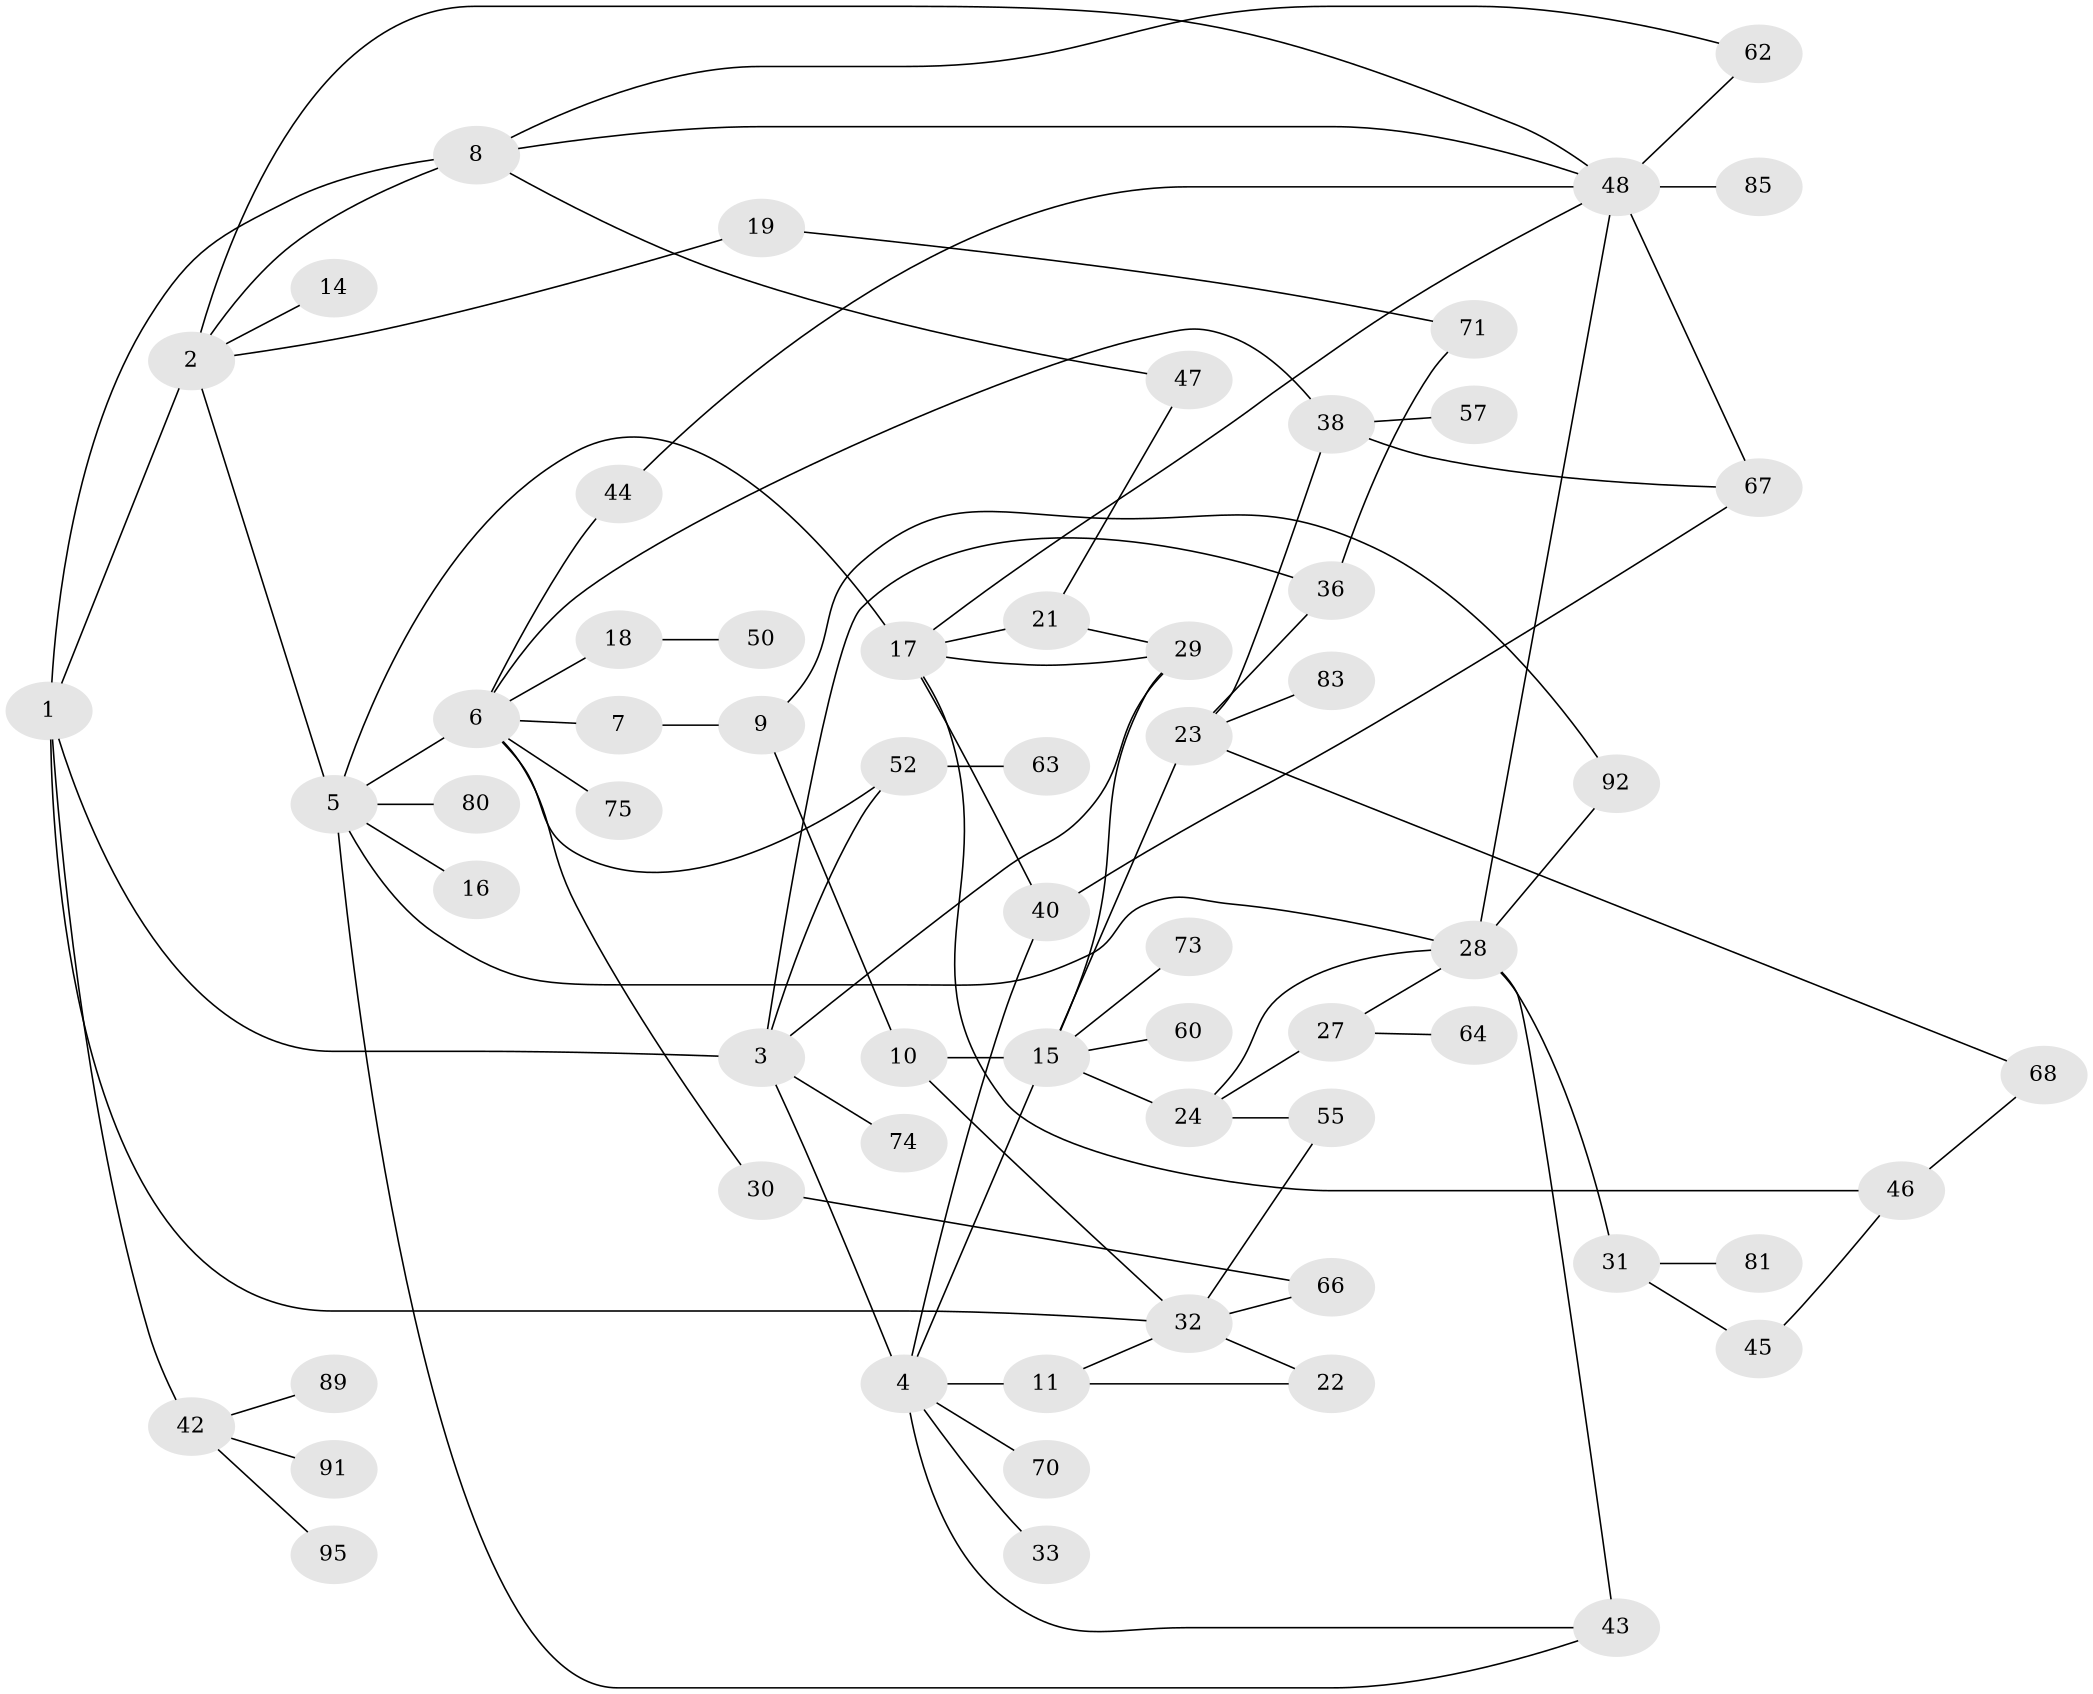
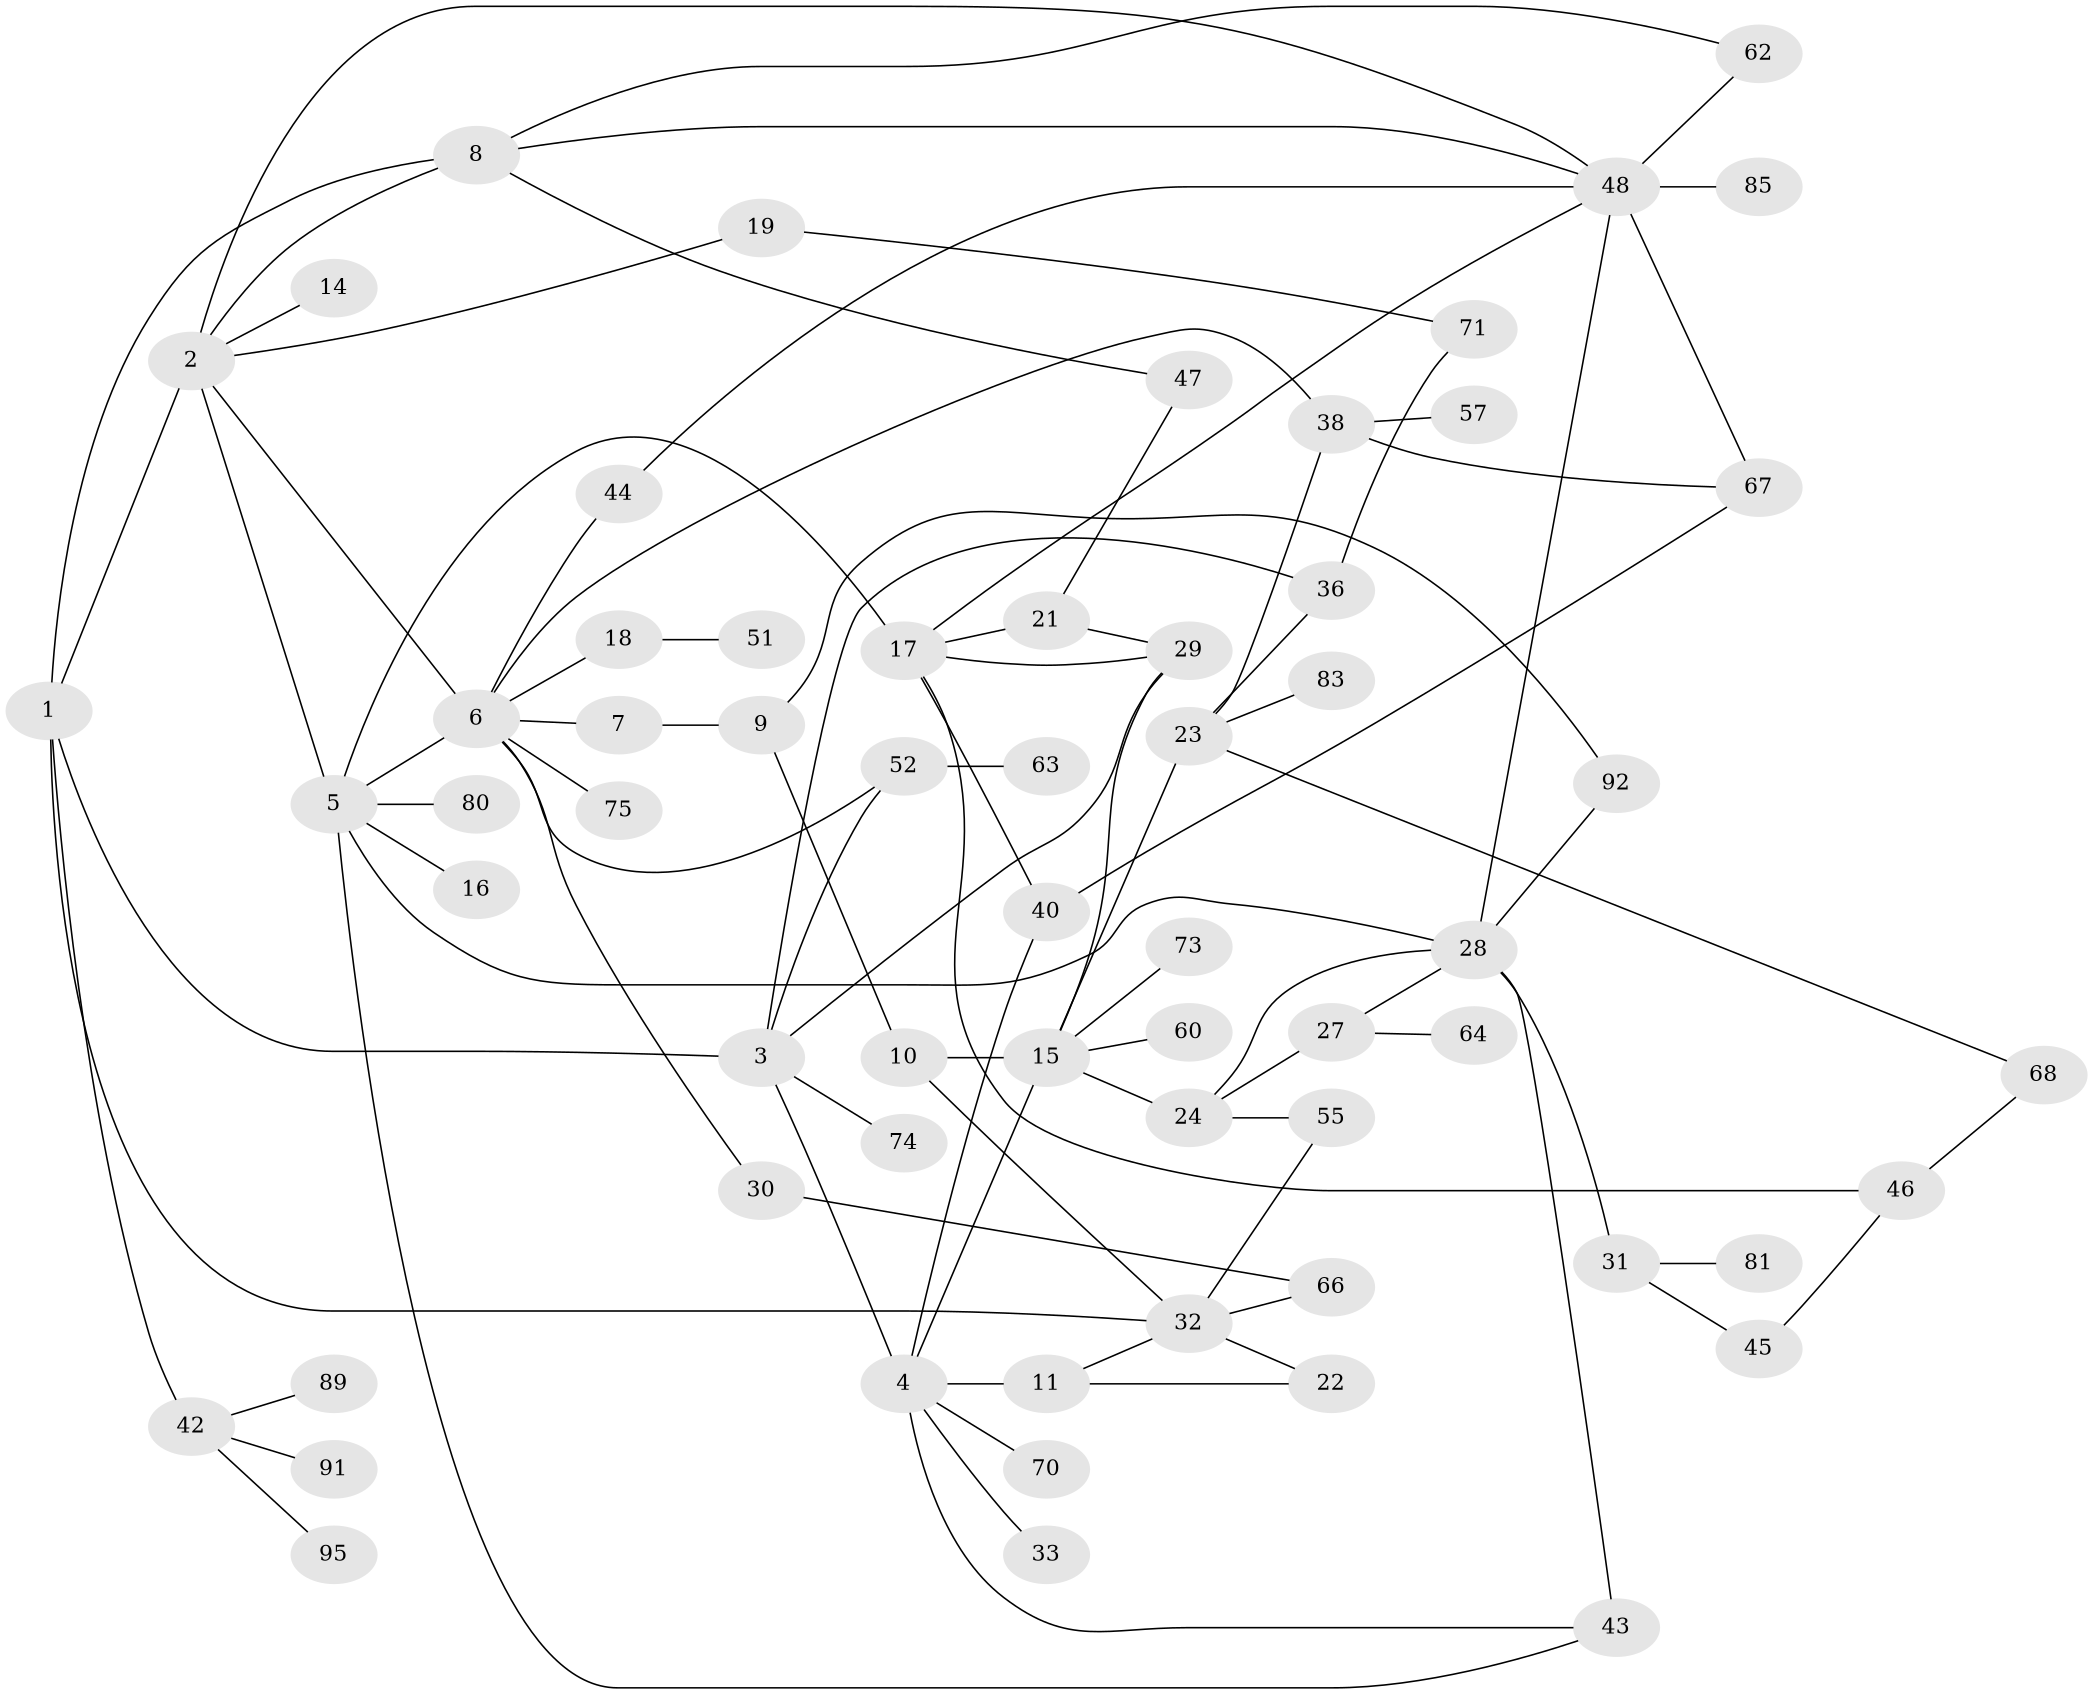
edge "2" -- "6": added
node "50": label "50" -> "51"
